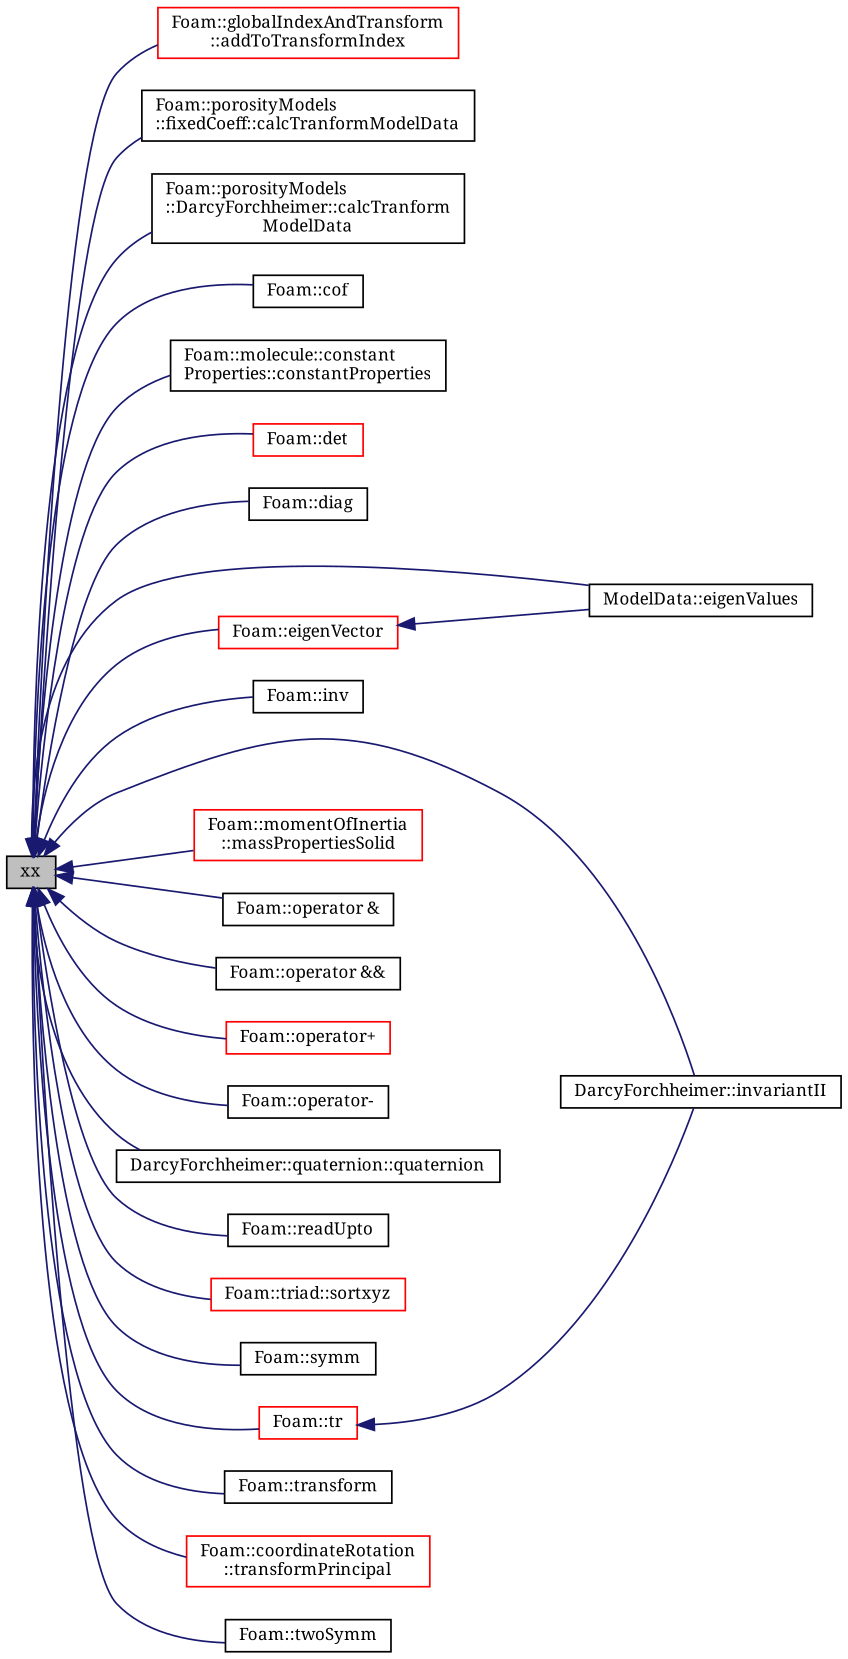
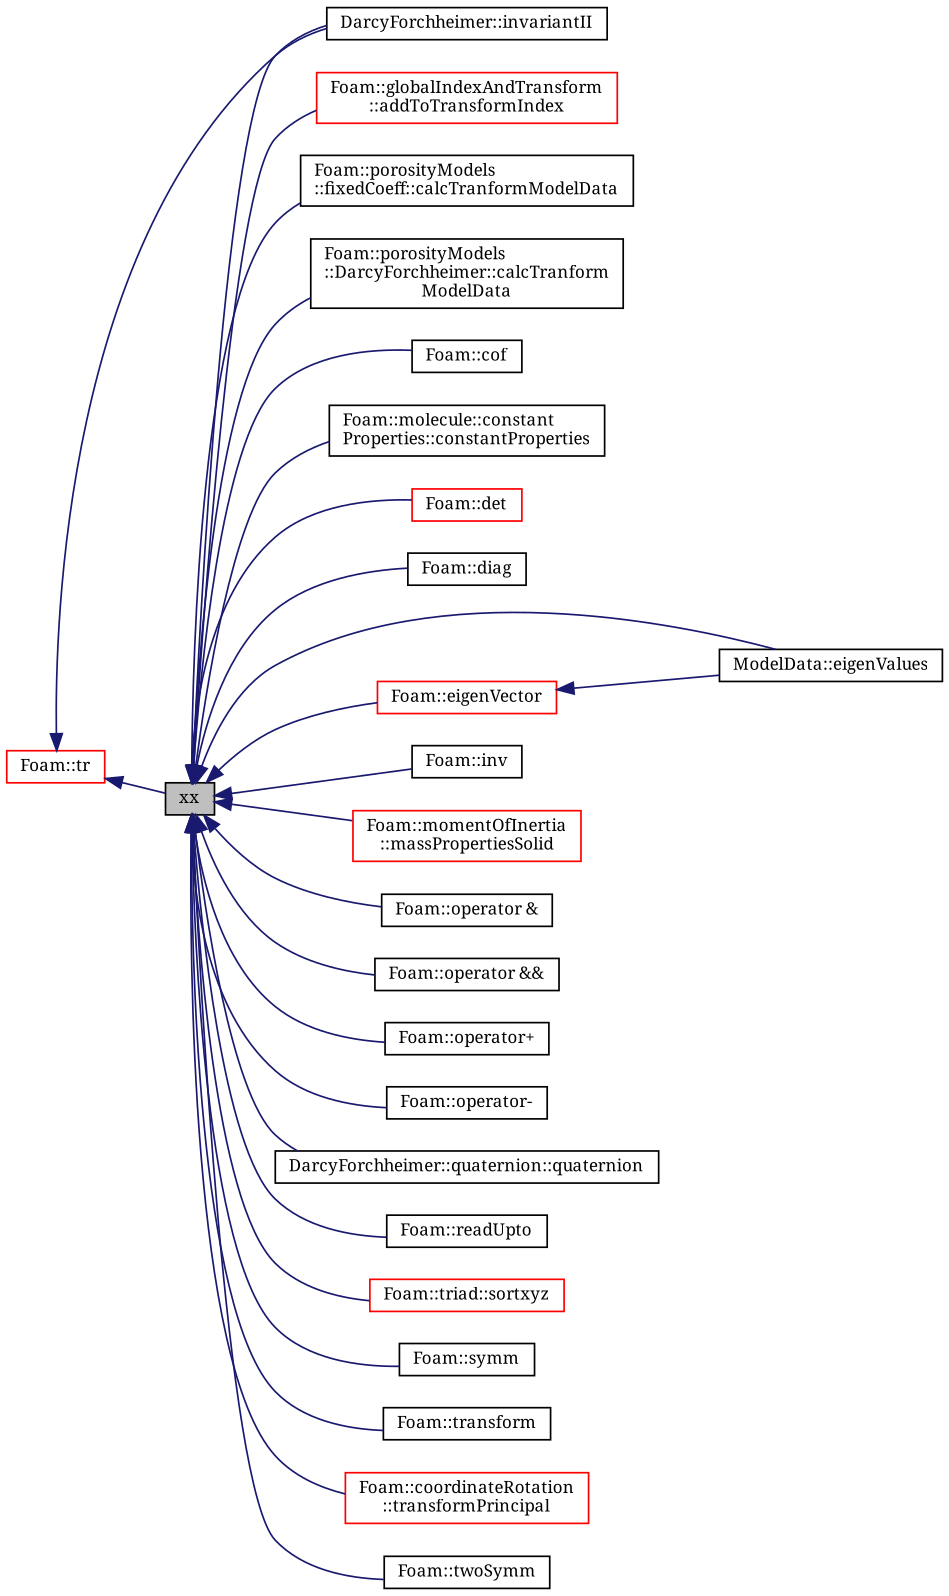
node "Foam::operator+": color red -> black
edge "Foam::tr" -> "xx": reversed
